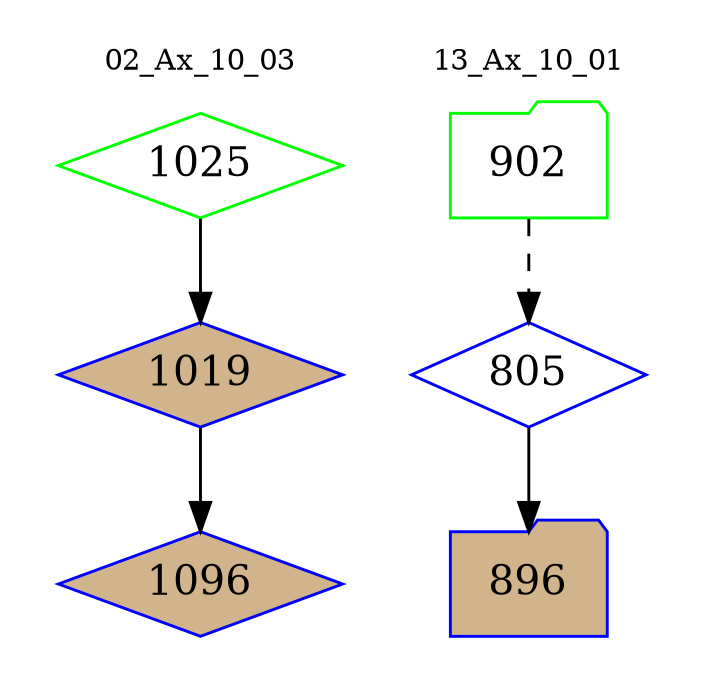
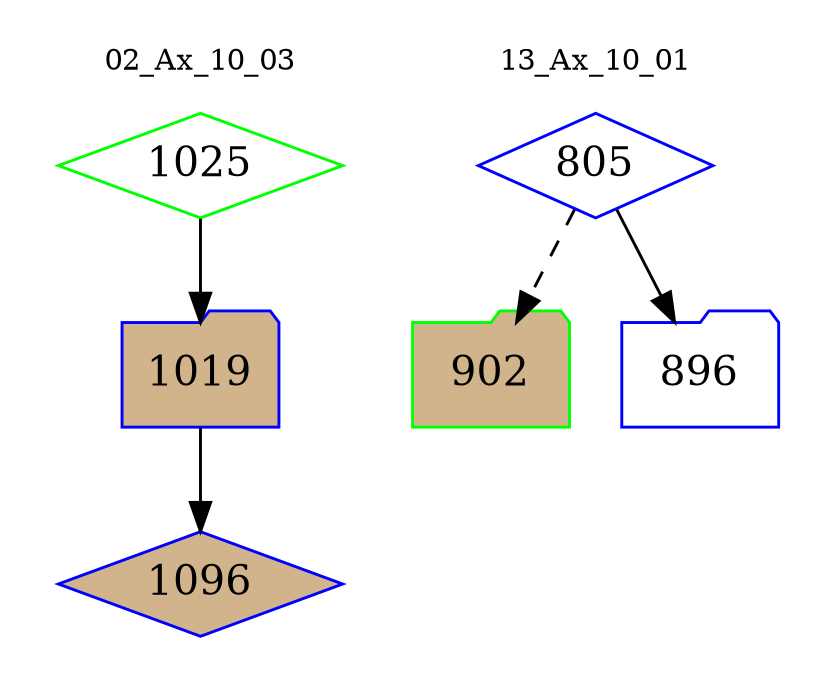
node "902": fillcolor white -> tan
edge "902" -> "805": reversed
node "1019": shape diamond -> folder
node "896": fillcolor tan -> white
